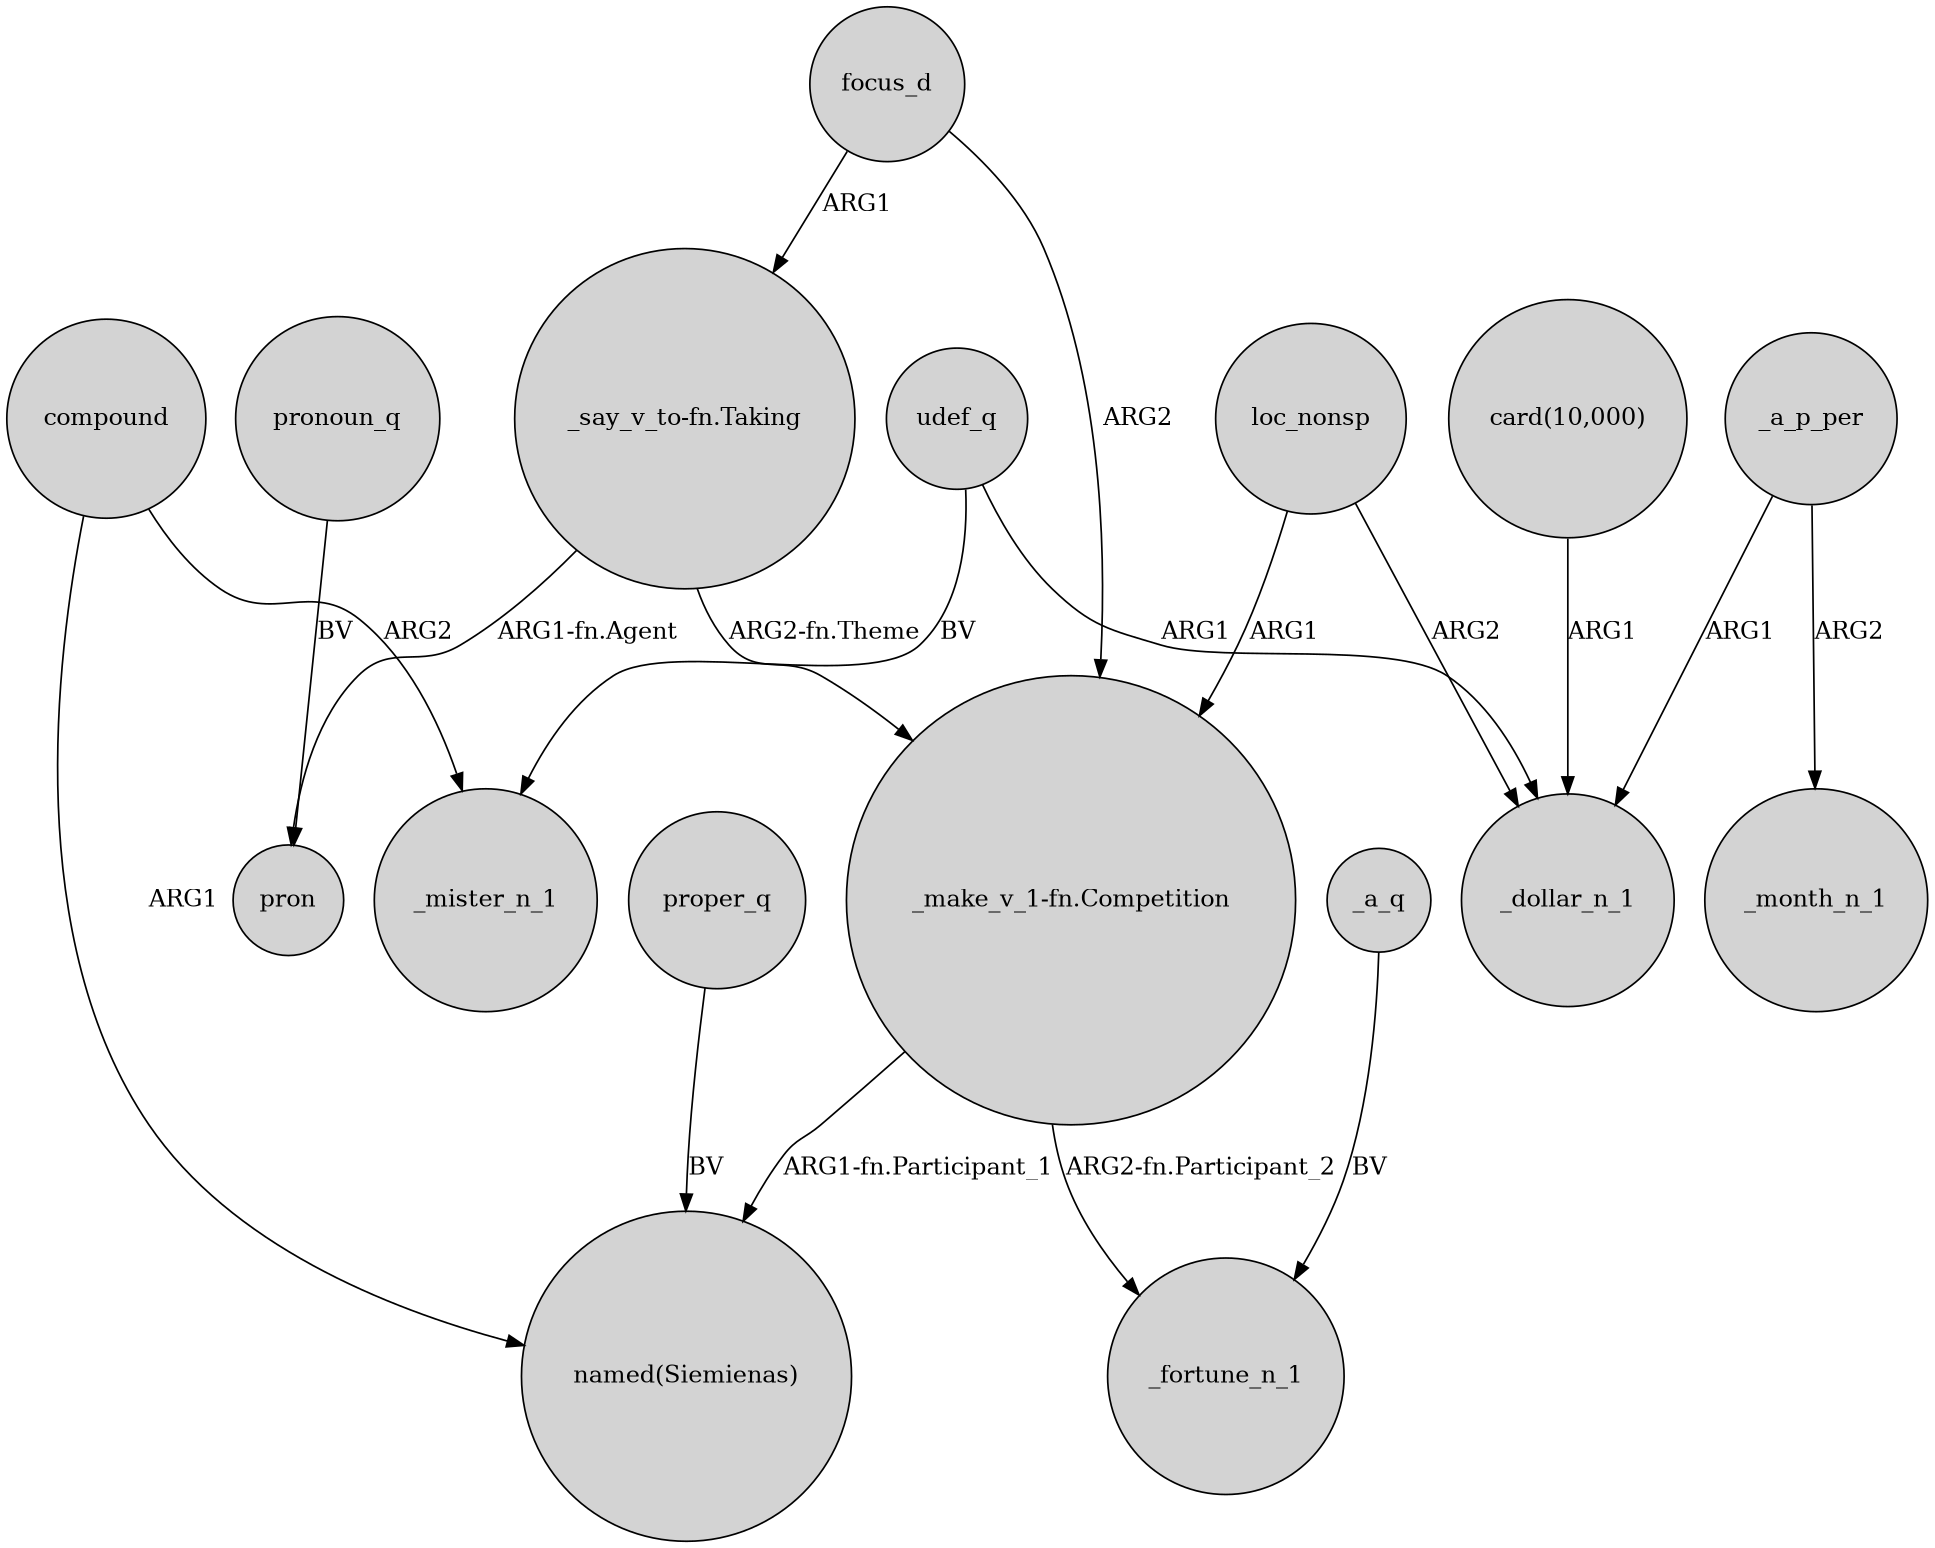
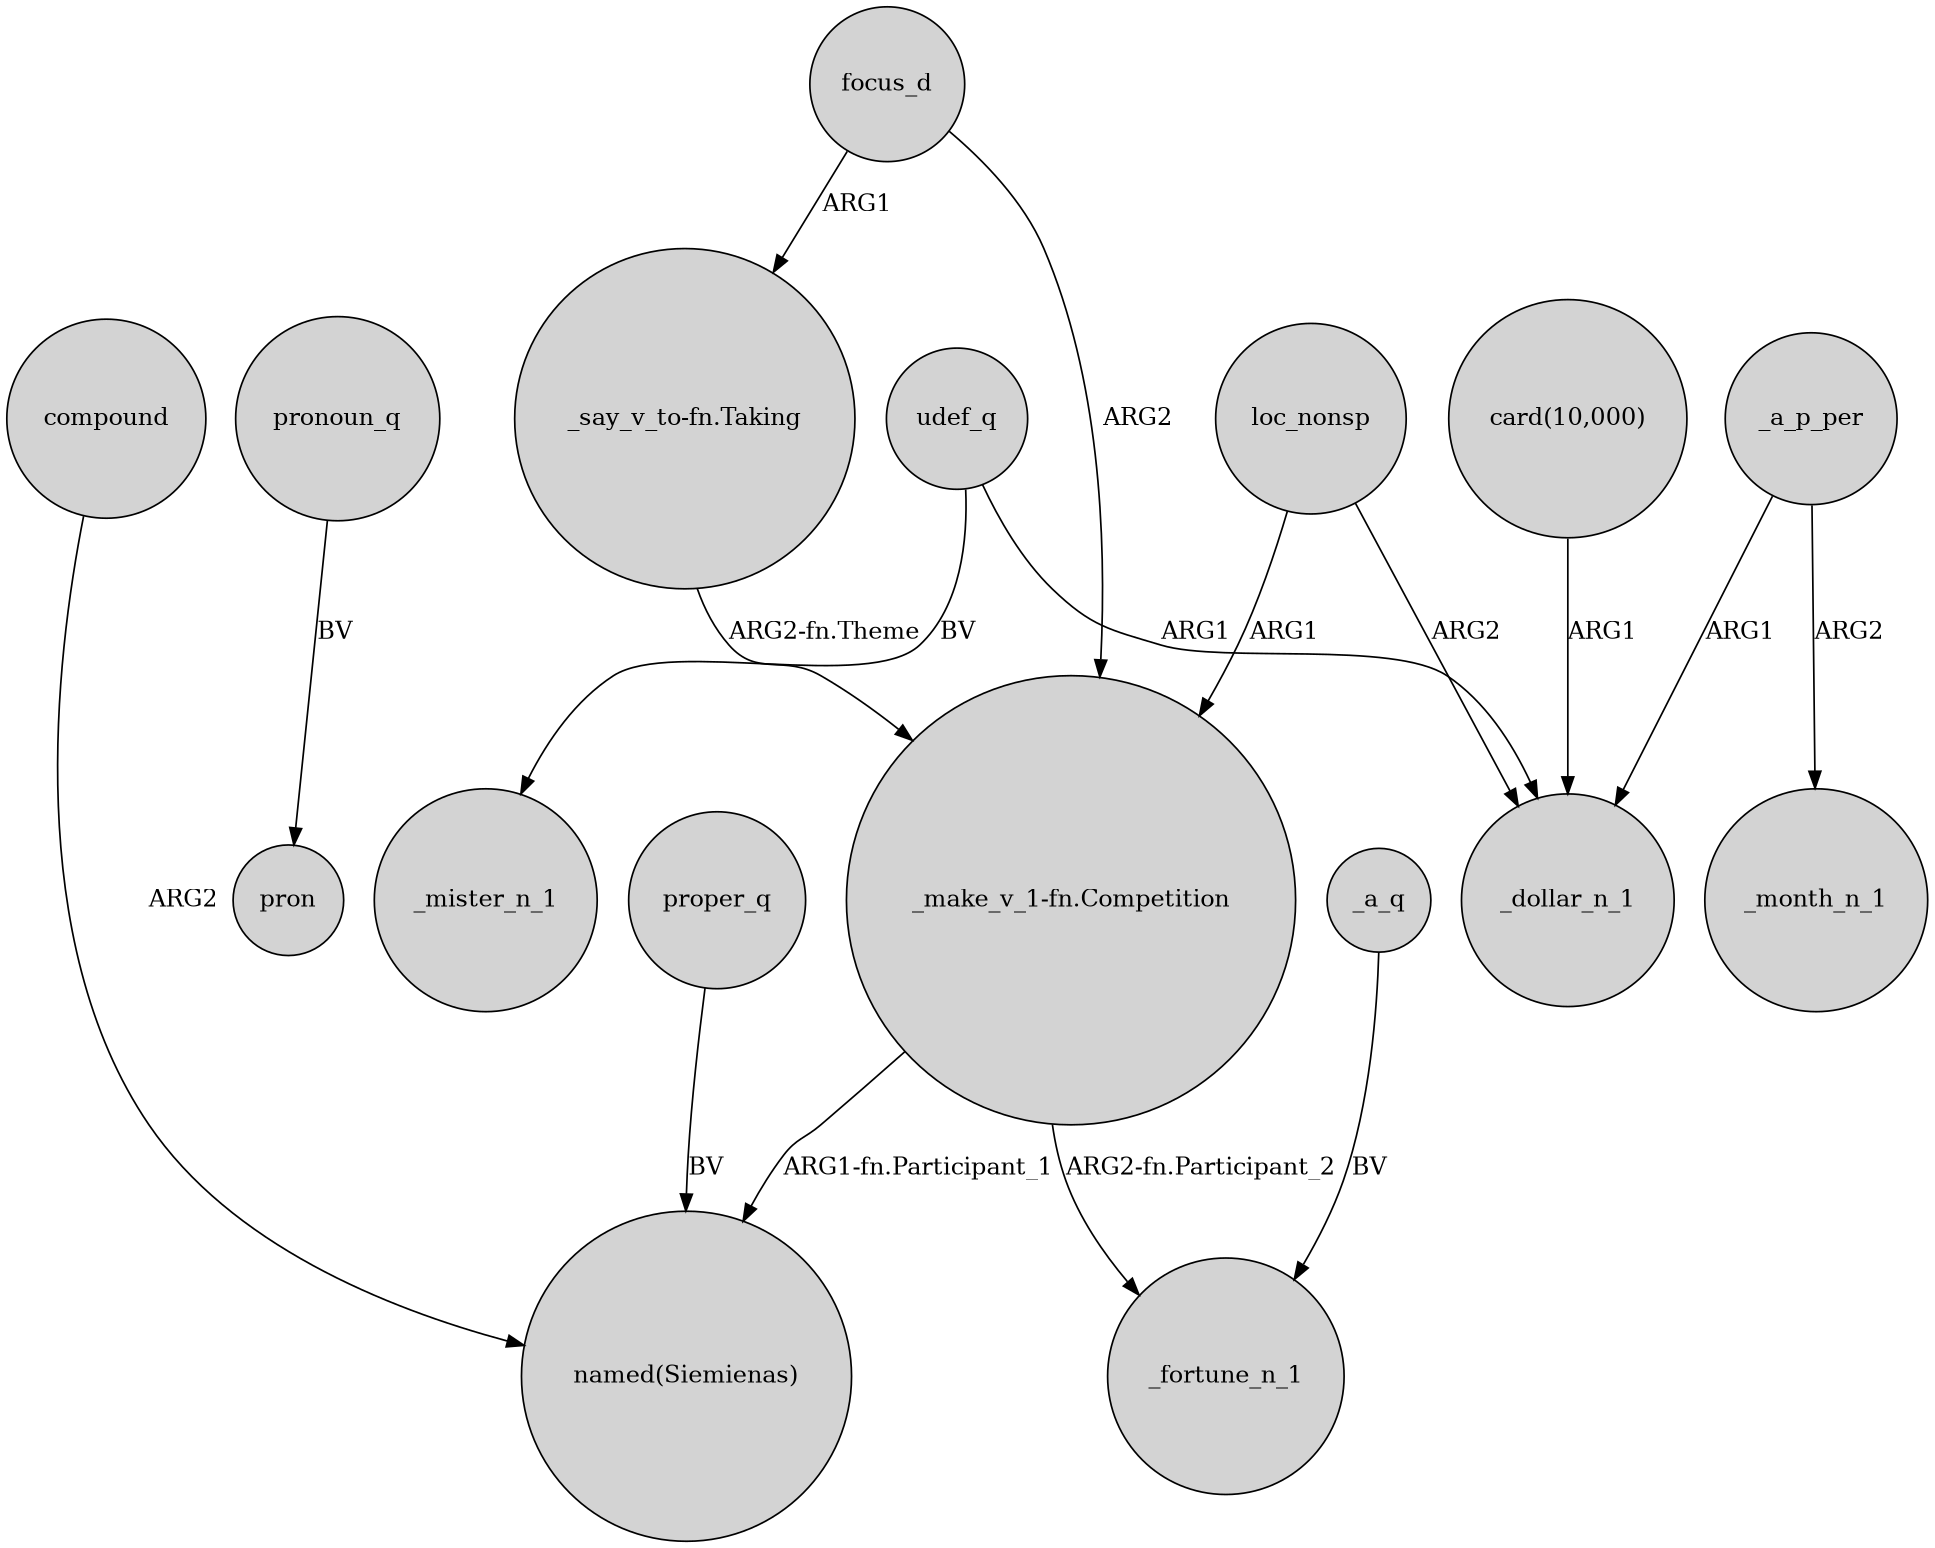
edge "compound" -> "_mister_n_1": removed, label "ARG2"
edge "_say_v_to-fn.Taking" -> "pron": removed, label "ARG1-fn.Agent"
edge "compound" -> "named(Siemienas)": label "ARG1" -> "ARG2"
